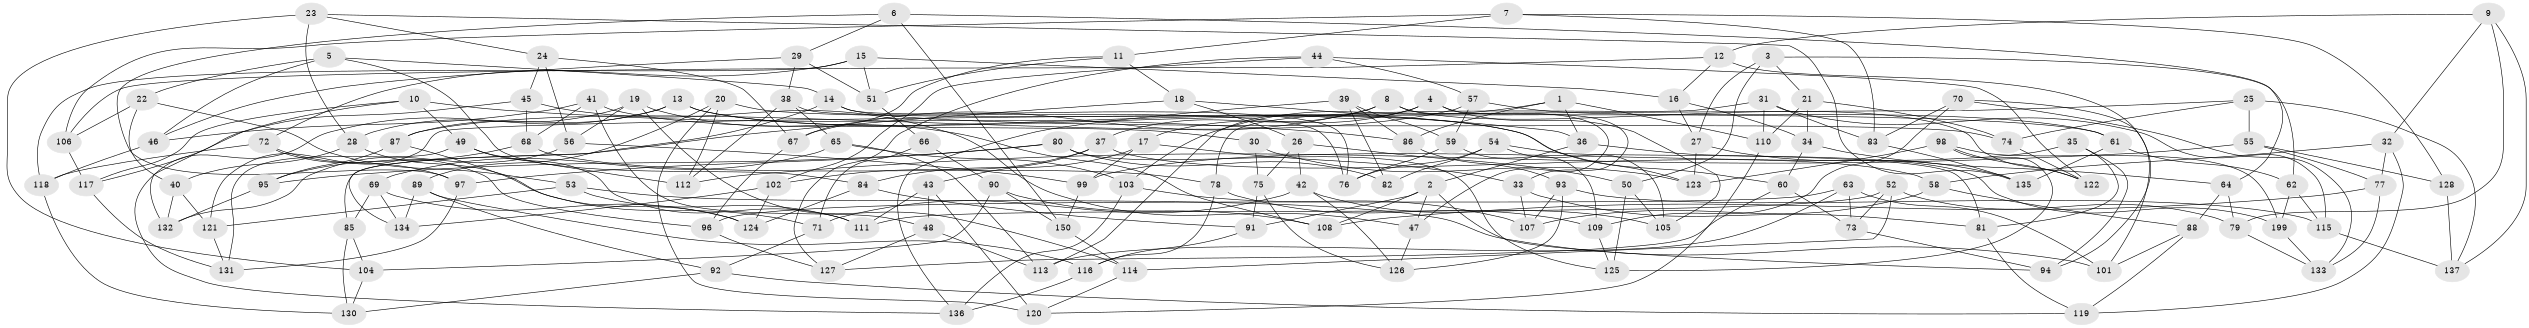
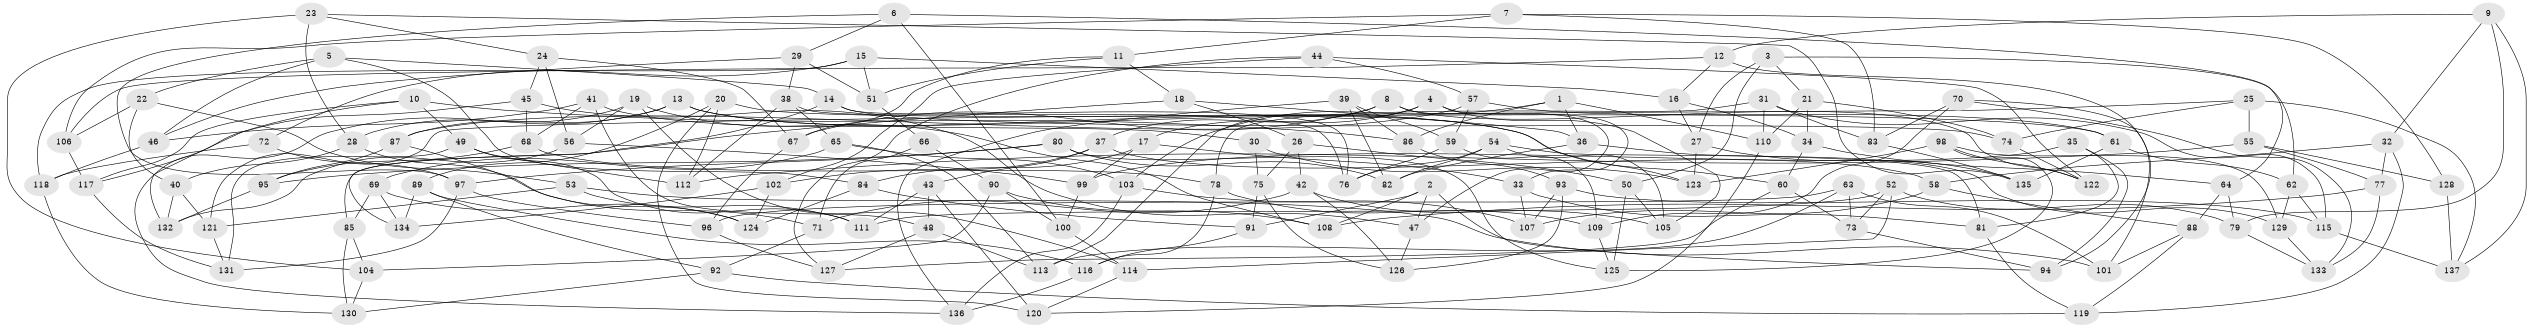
edge "36" -- "2": now "36" -- "82"
edge "72" -- "96": now "97" -- "96"
node "150": label "150" -> "100"
node "199": label "199" -> "129"
